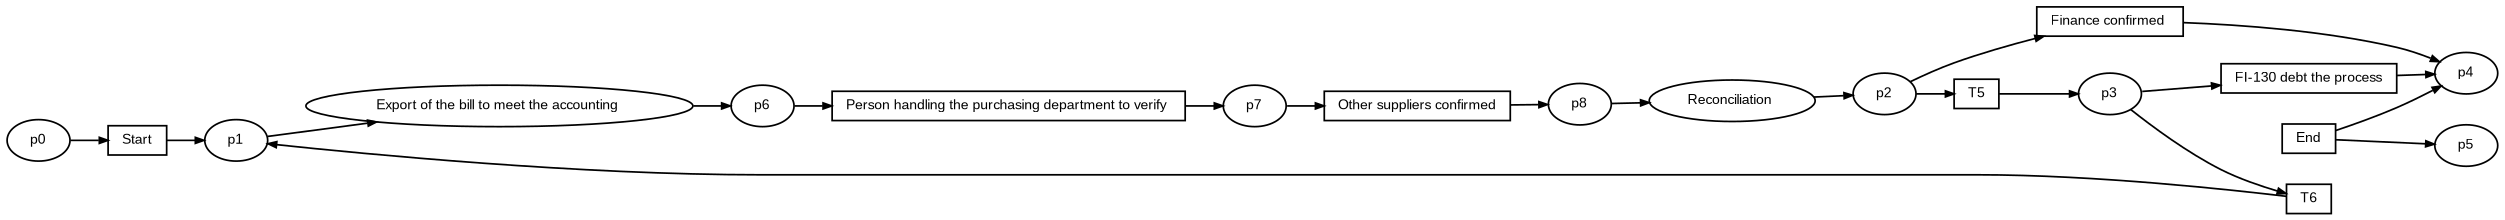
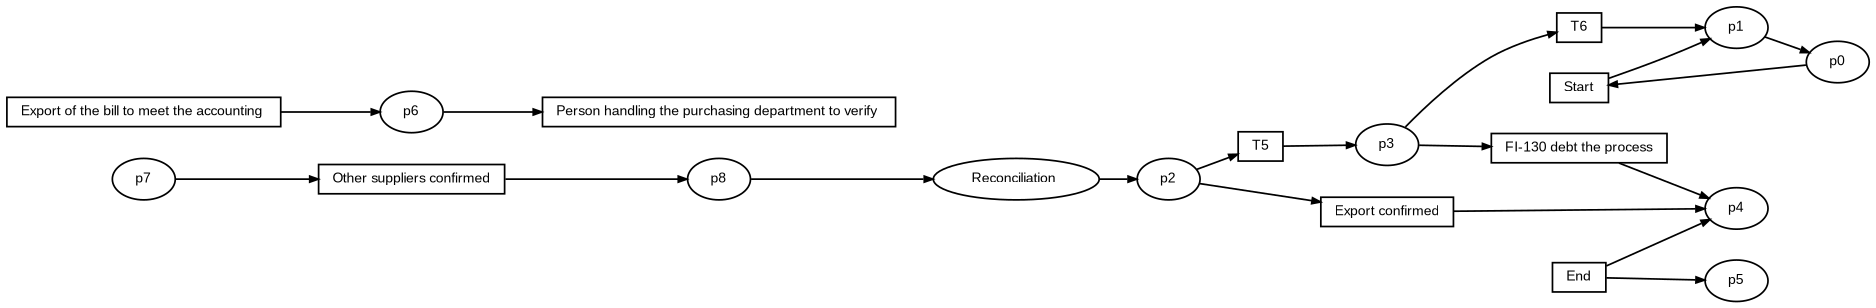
node "Finance confirmed": label "Finance confirmed" -> "Export confirmed"
node "Export of the bill to meet the accounting": shape ellipse -> box
edge "Person handling the purchasing department to verify" -> "p7": removed
edge "p1" -> "Export of the bill to meet the accounting": now "p1" -> "p0"
